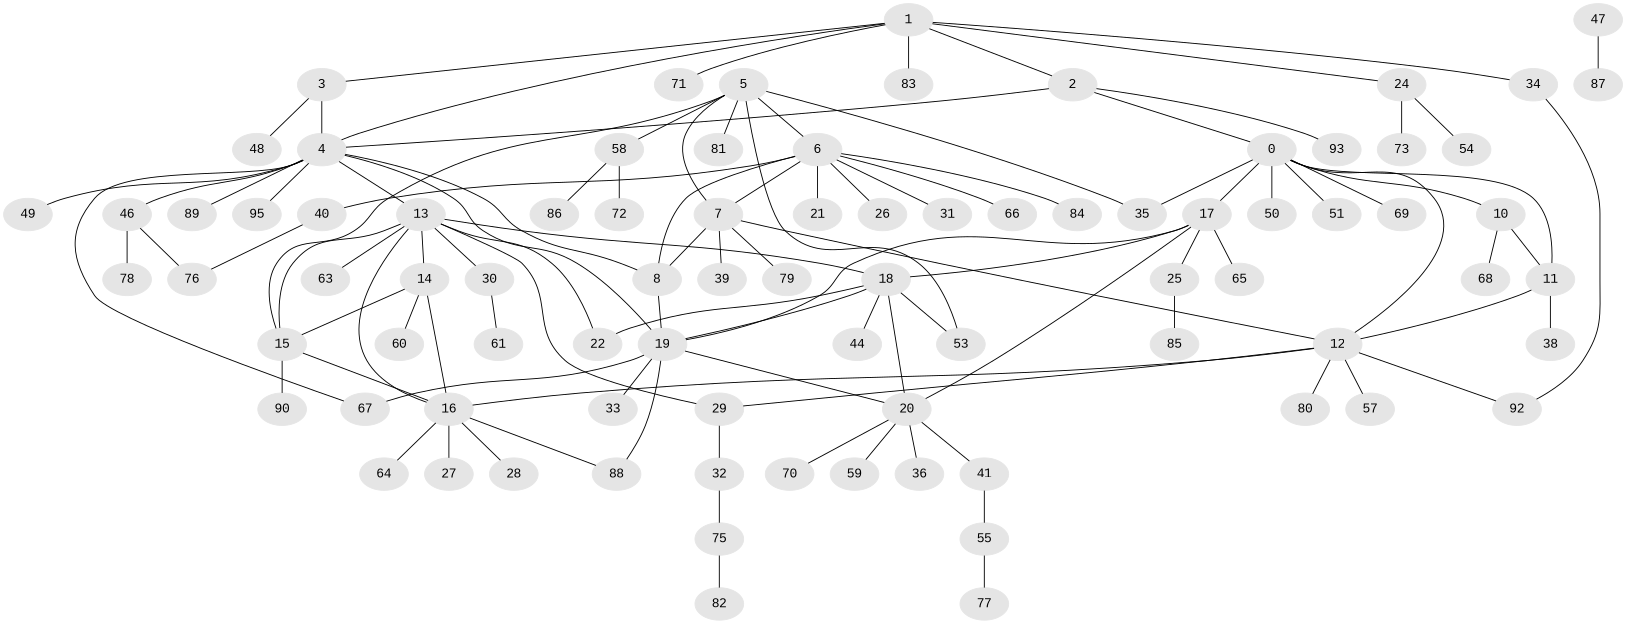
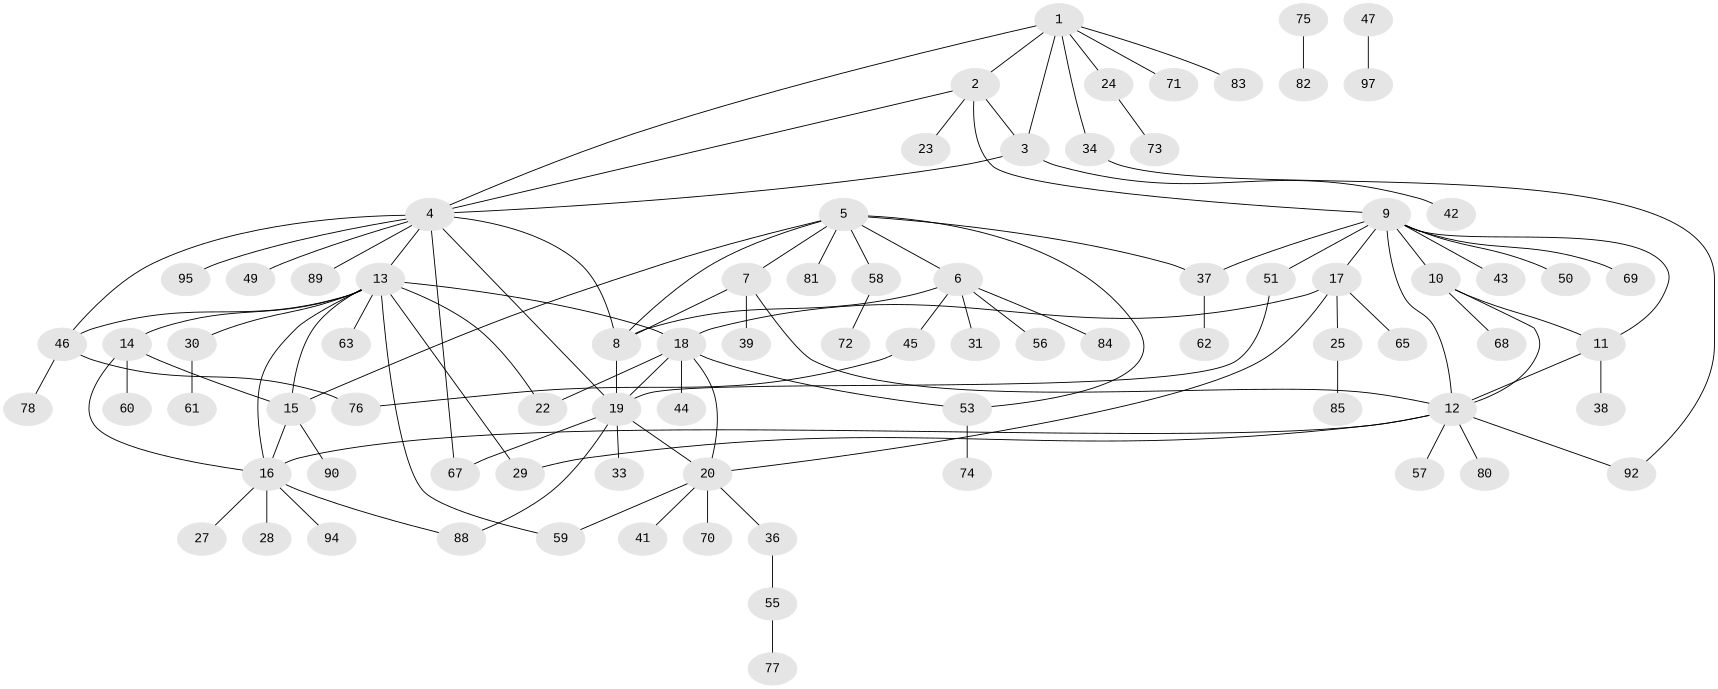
node "87": label "87" -> "97"
edge "2" -- "3": added
node "48": label "48" -> "42"
node "0": label "0" -> "9"
node "93": label "93" -> "23"
node "54": removed
edge "6" -- "7": removed
node "40": label "40" -> "45"
node "86": removed
node "21": removed
node "26": removed
node "66": label "66" -> "56"
node "35": label "35" -> "37"
edge "17" -- "19": now "51" -- "19"
edge "5" -- "8": added
node "79": removed
node "43": added
edge "13" -- "46": added
edge "10" -- "12": added
node "62": added
edge "13" -- "59": added
node "64": label "64" -> "94"
node "32": removed
node "74": added
edge "41" -- "55": now "36" -- "55"
